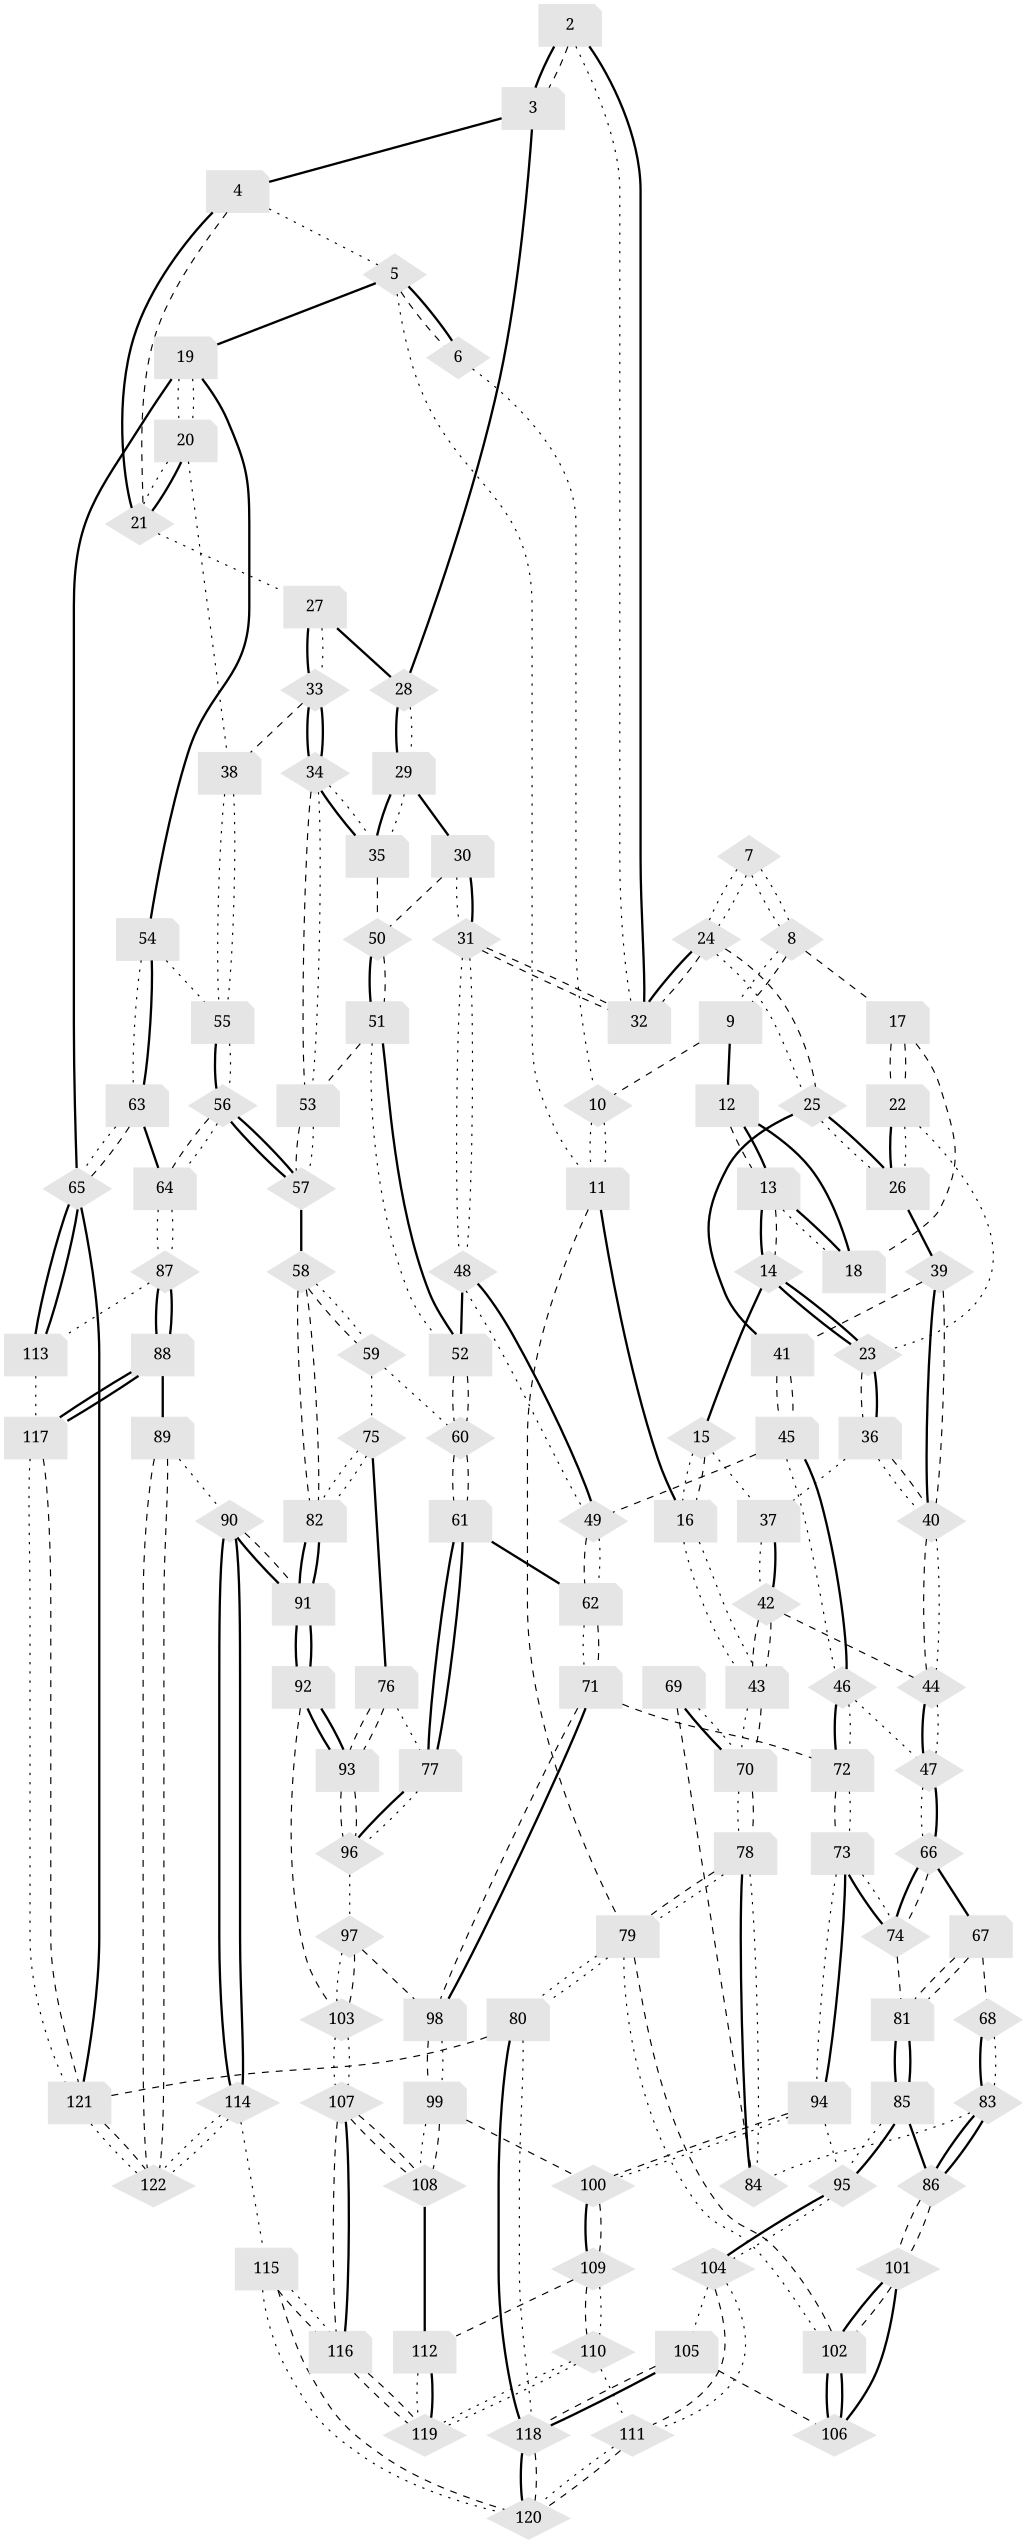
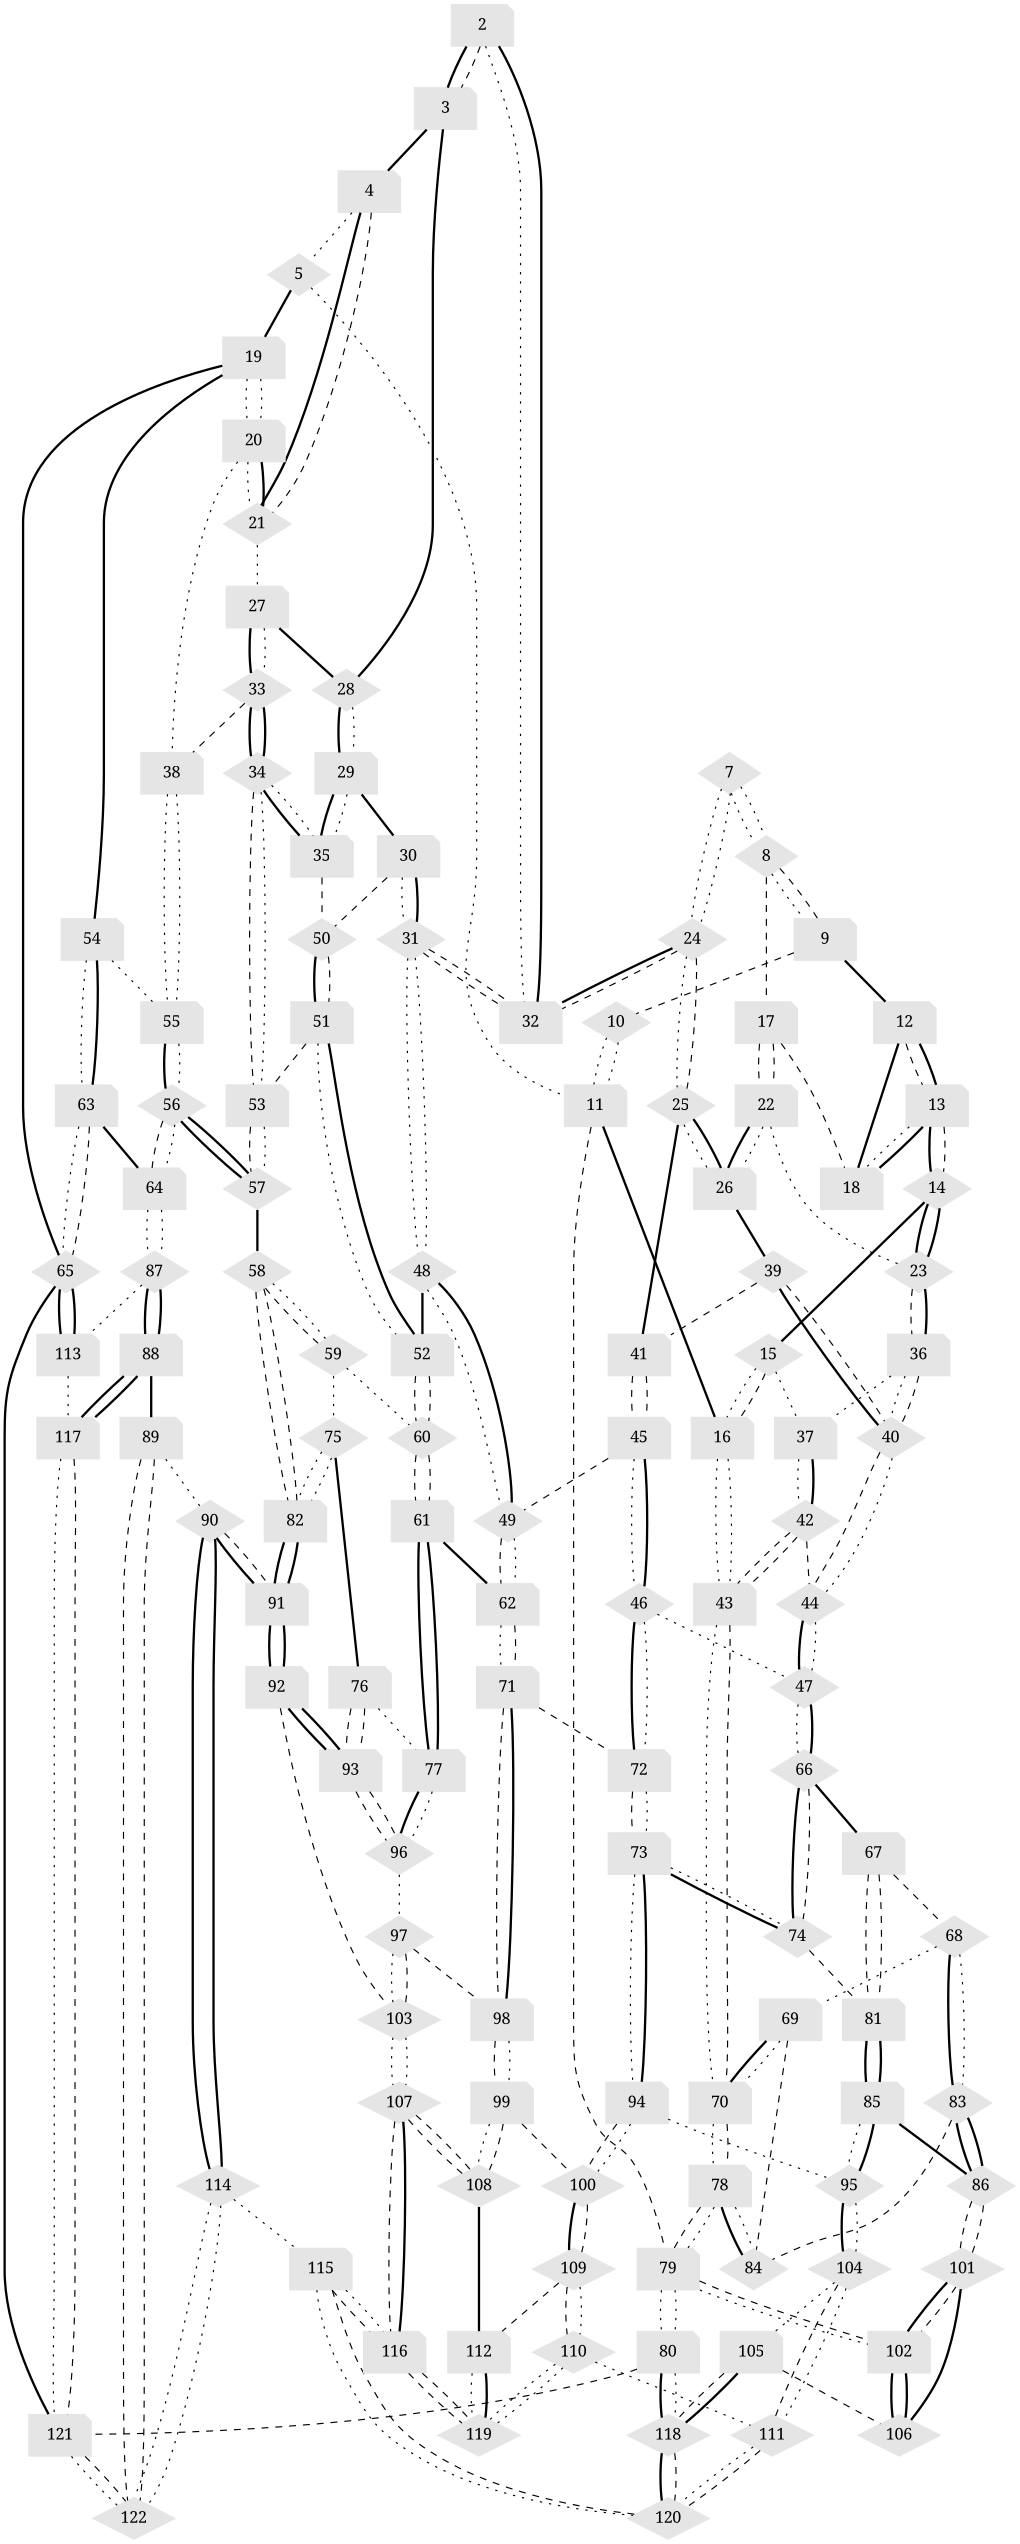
node "6": removed
edge "68" -- "69": added
edge "83" -- "84": style dotted -> dashed
